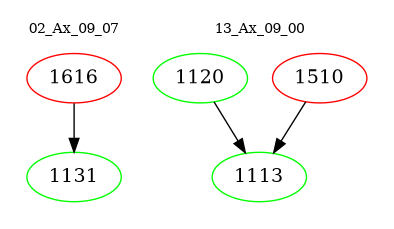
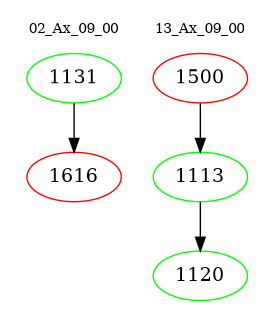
cluster "02_Ax_09_07": label "02_Ax_09_07" -> "02_Ax_09_00"
node "1510": label "1510" -> "1500"
edge "1616" -> "1131": reversed
edge "1120" -> "1113": reversed
